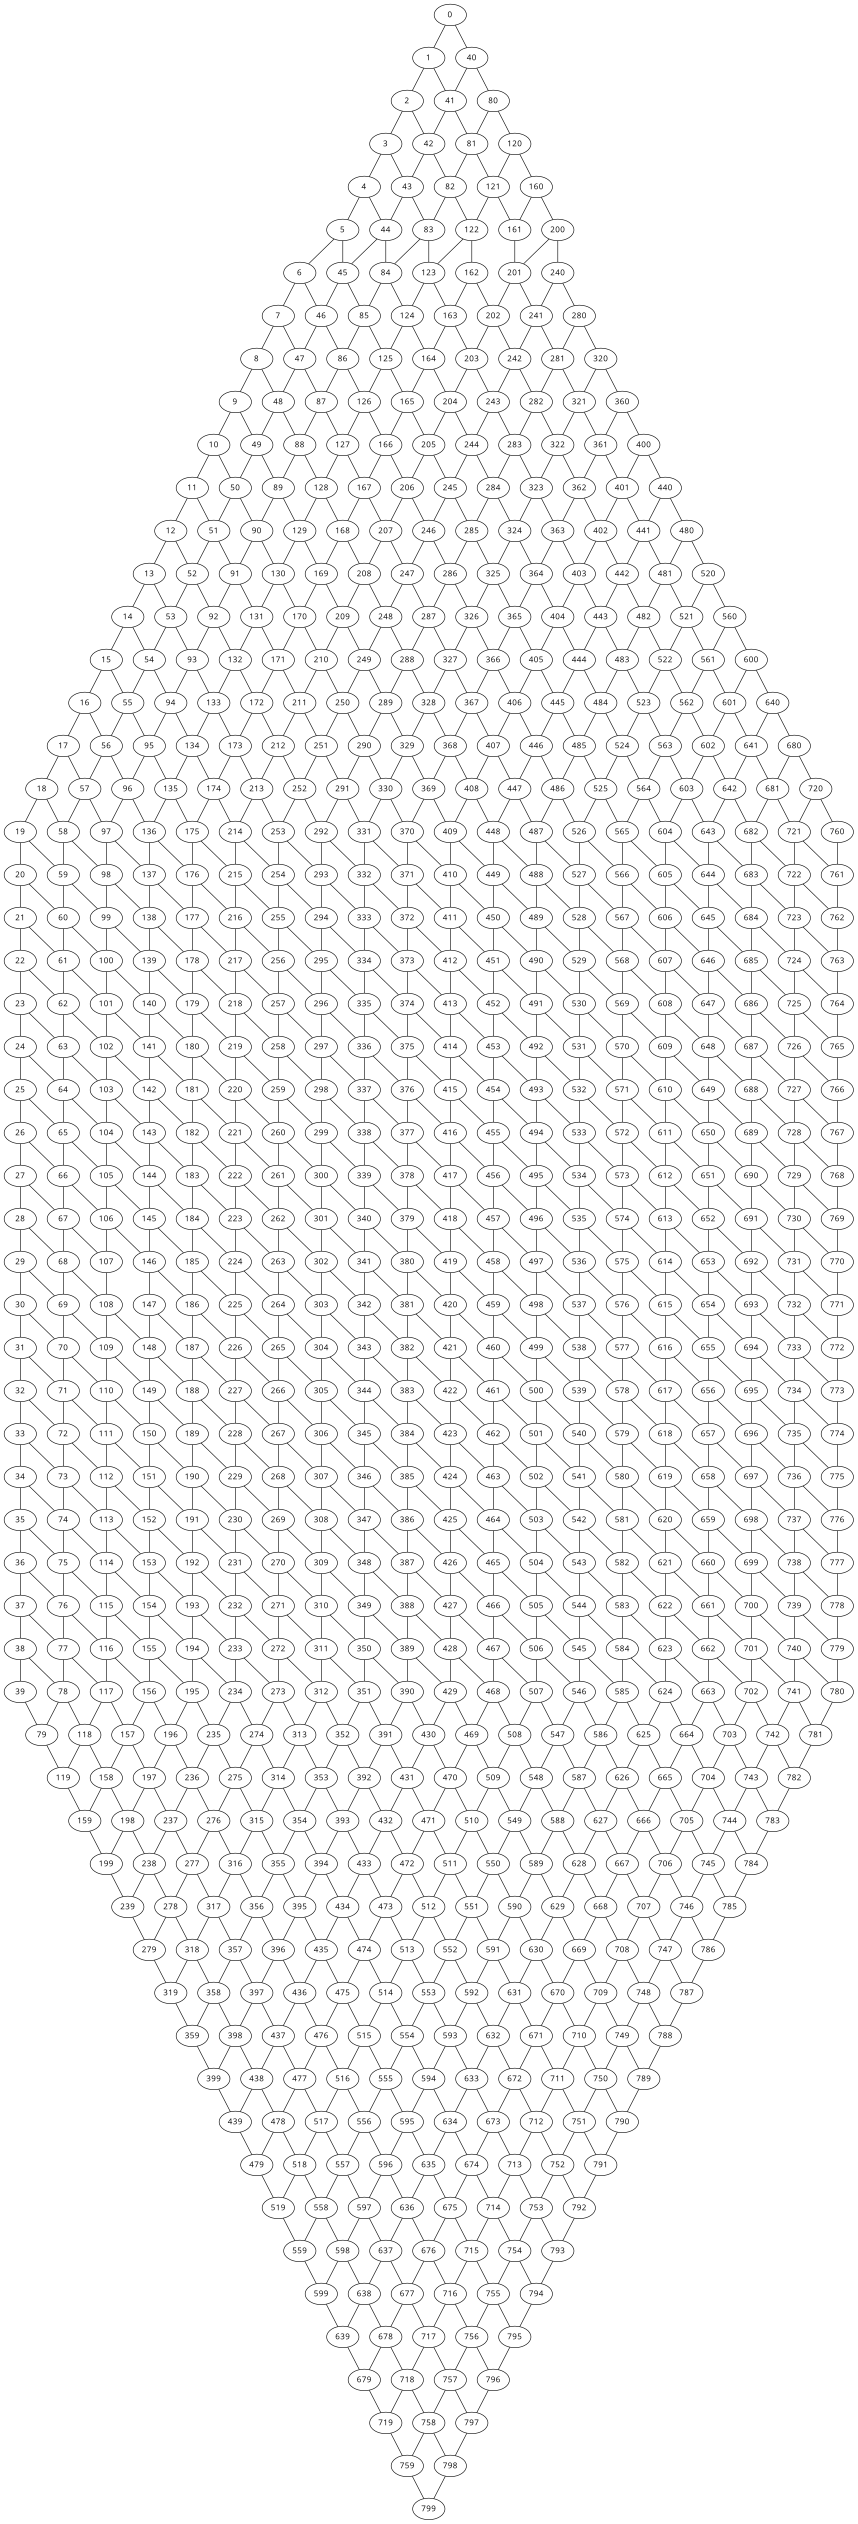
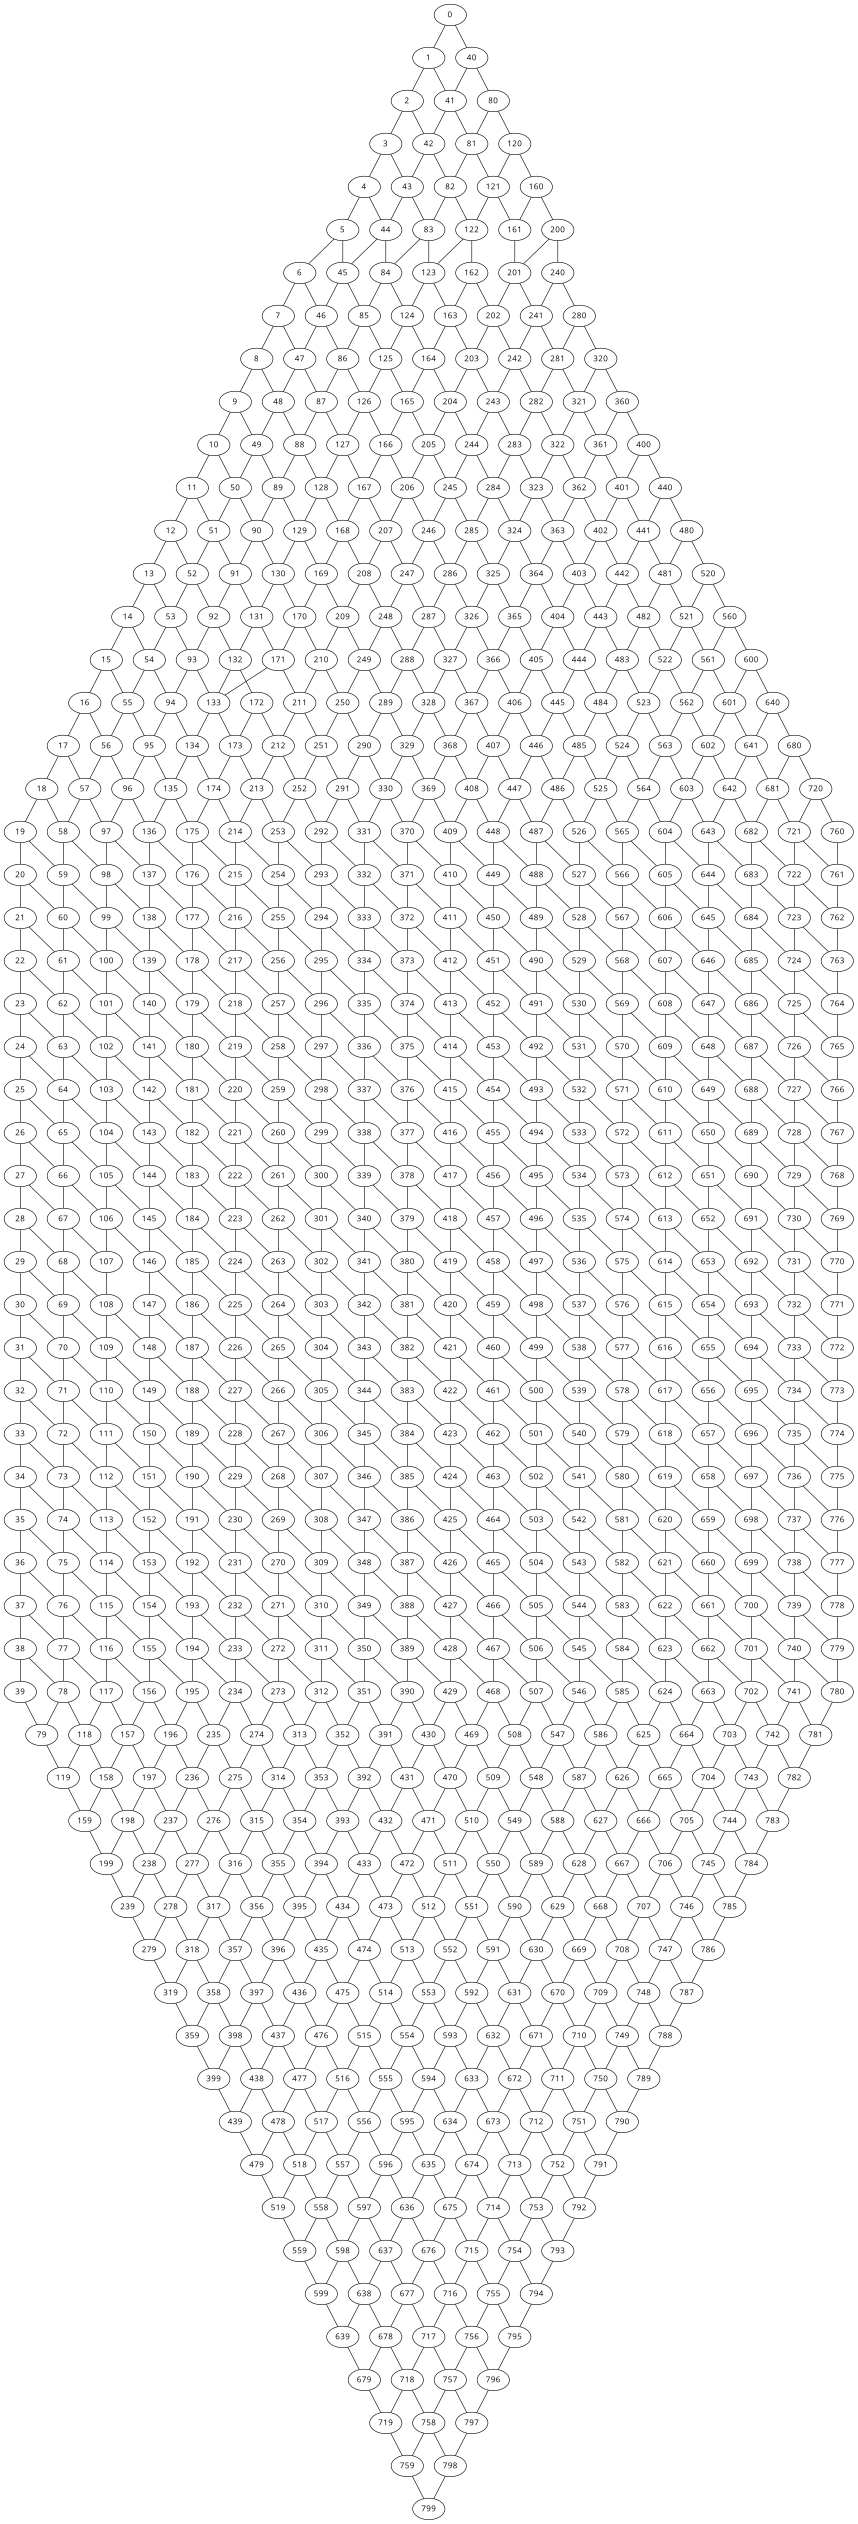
edge "171" -- "172": now "171" -- "133"
